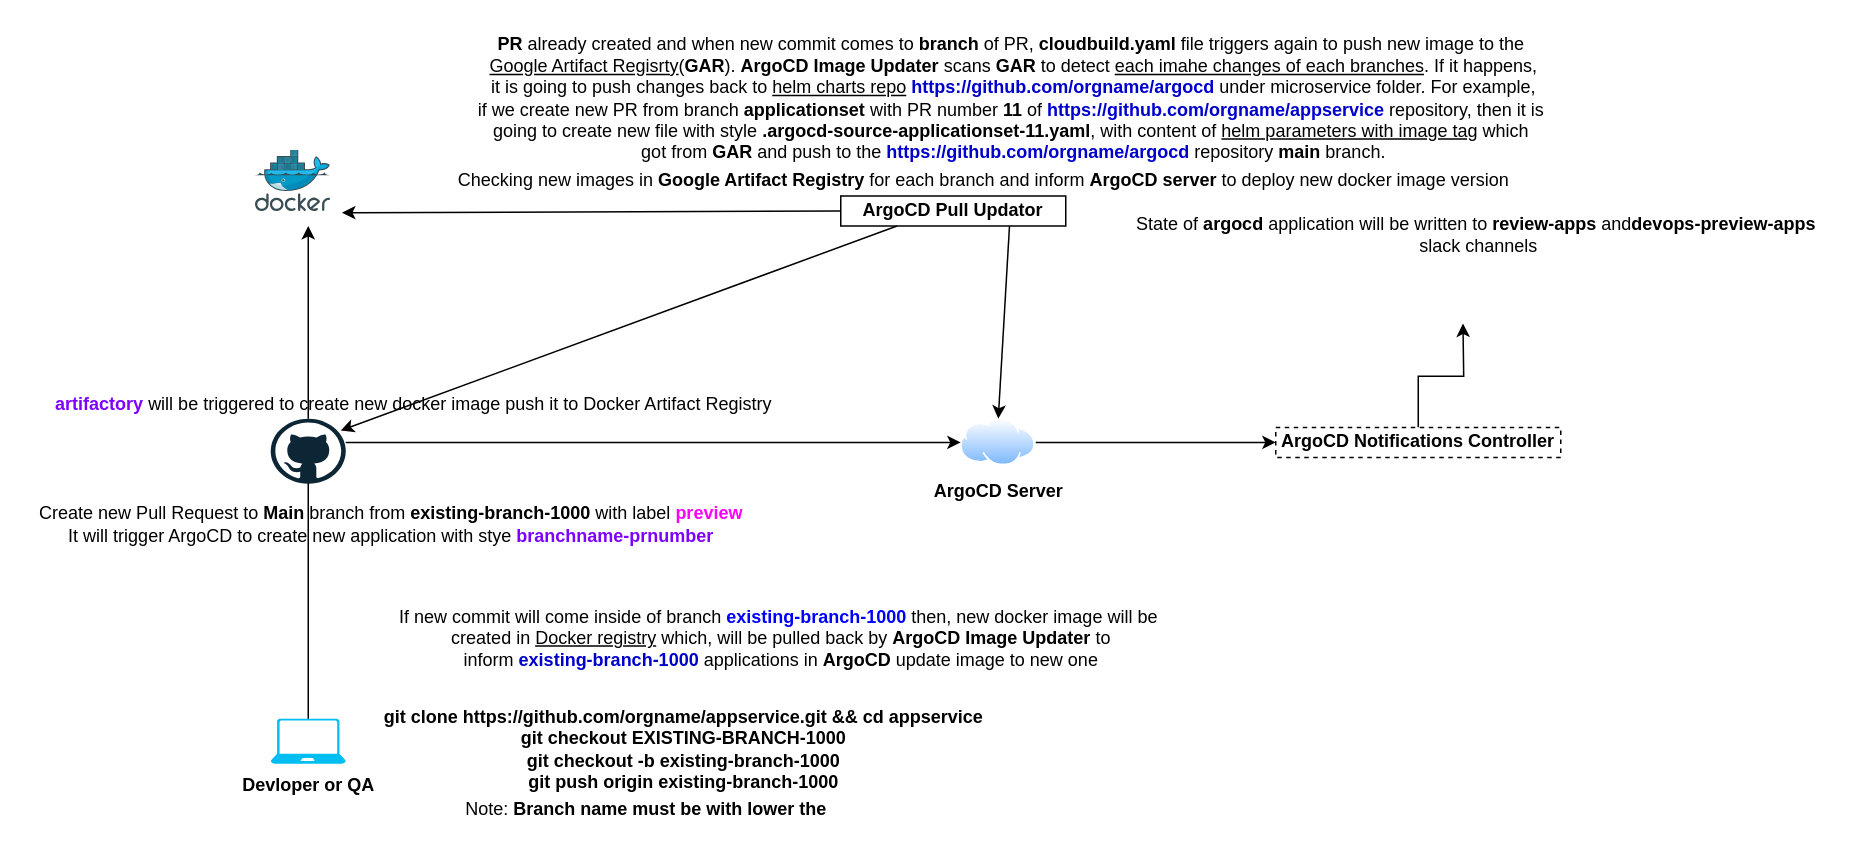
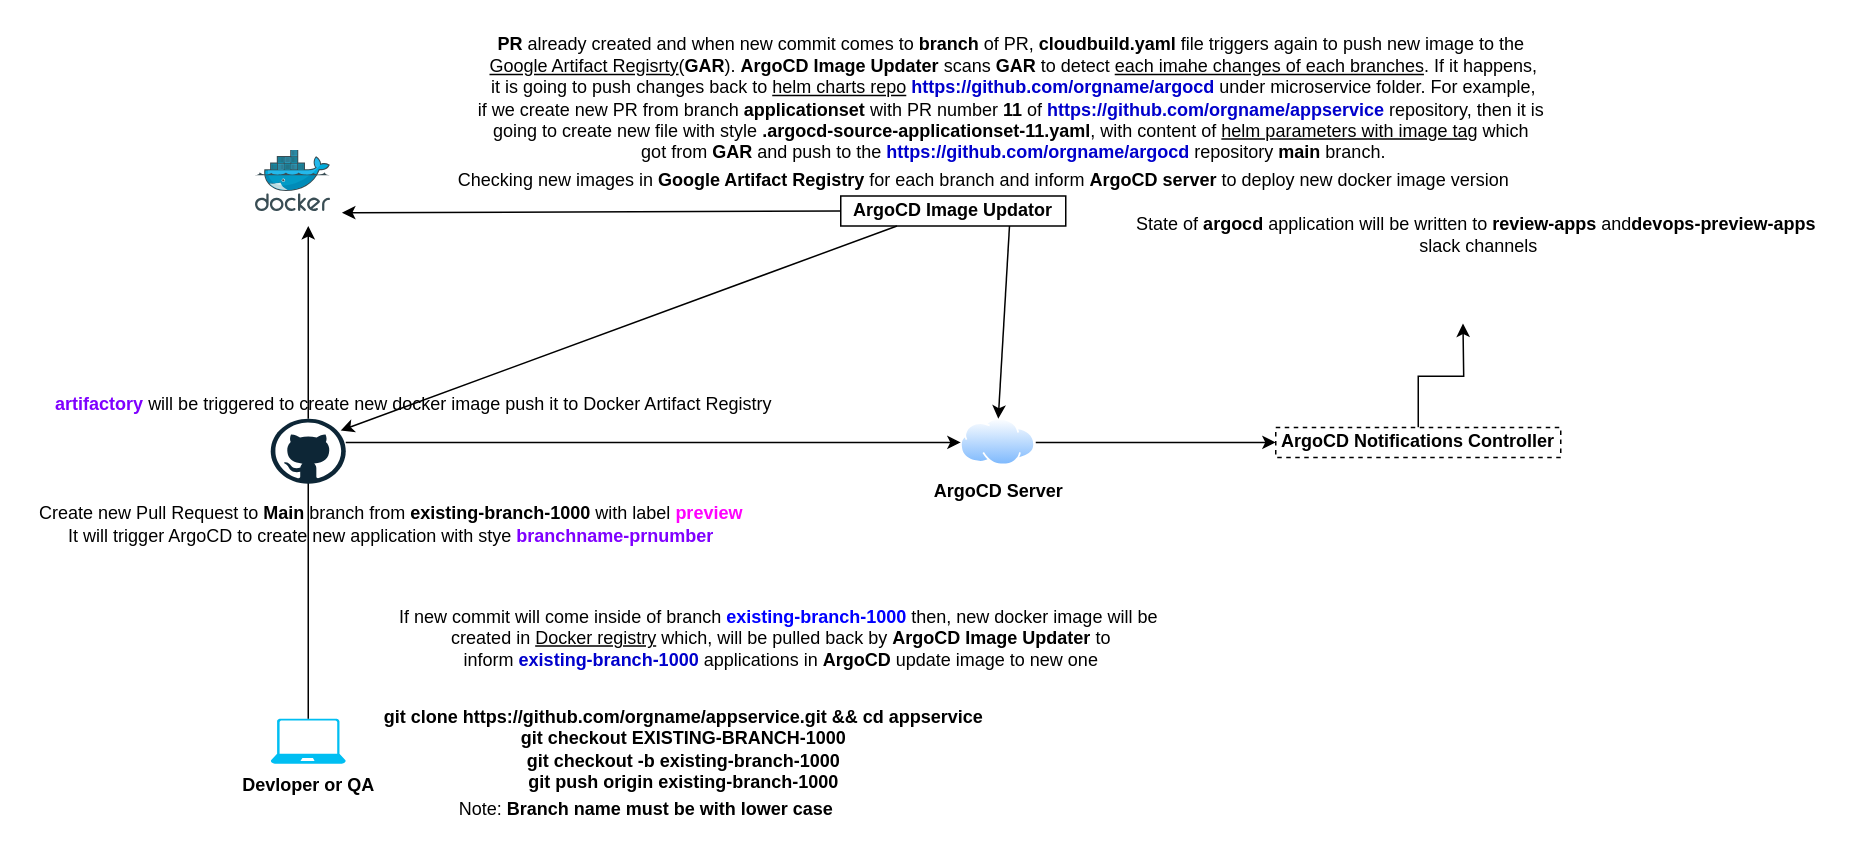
node "ArgoCD Pull Updator": label "ArgoCD Pull Updator" -> "ArgoCD Image Updator"
node "Note: Branch name must be with lower the": label "Note: Branch name must be with lower the" -> "Note: Branch name must be with lower case"
